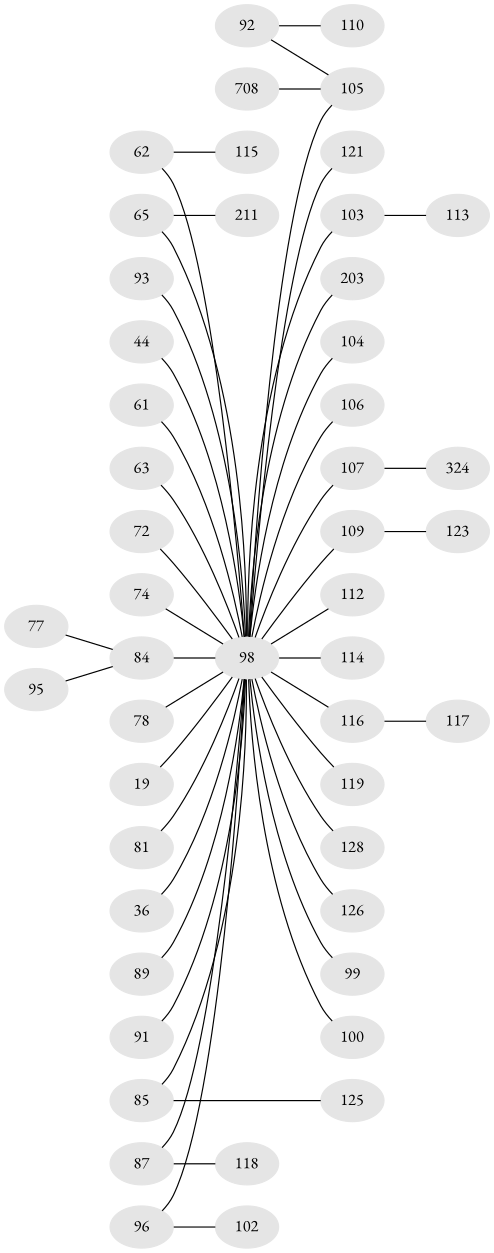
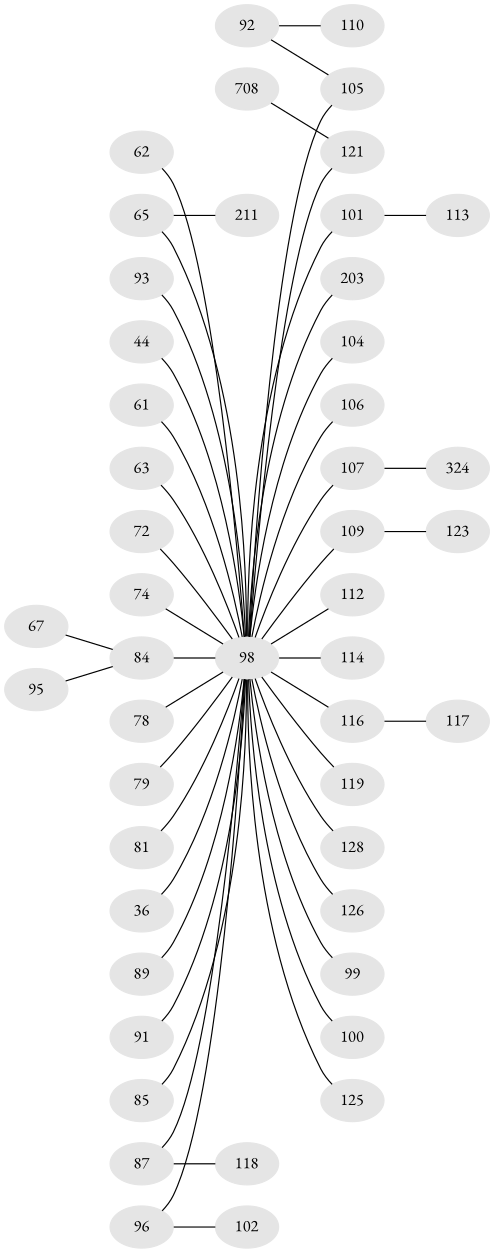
edge "708" -- "105": now "708" -- "121"
node "115": removed
node "103": label "103" -> "101"
node "77": label "77" -> "67"
node "19": label "19" -> "79"
edge "85" -- "125": now "98" -- "125"
